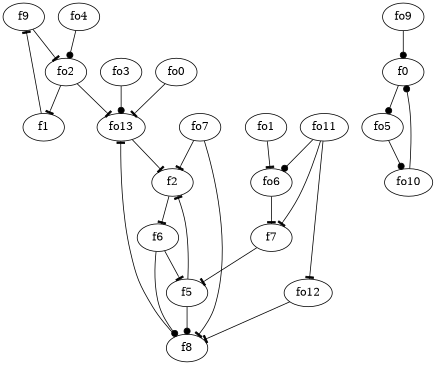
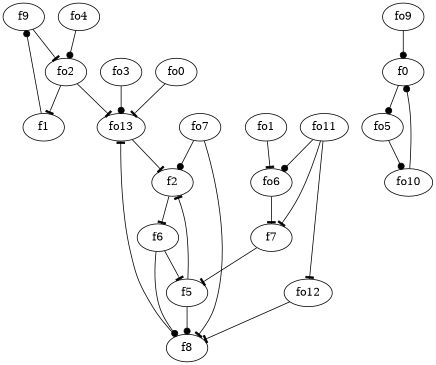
edge "f1" -> "f9": arrowhead tee -> dot
edge "fo7" -> "f2": arrowhead tee -> dot
